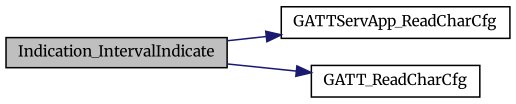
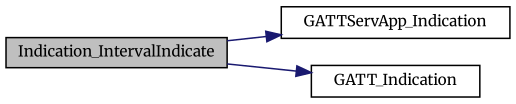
node "GATTServApp_ReadCharCfg": label "GATTServApp_ReadCharCfg" -> "GATTServApp_Indication"
node "GATT_ReadCharCfg": label "GATT_ReadCharCfg" -> "GATT_Indication"
